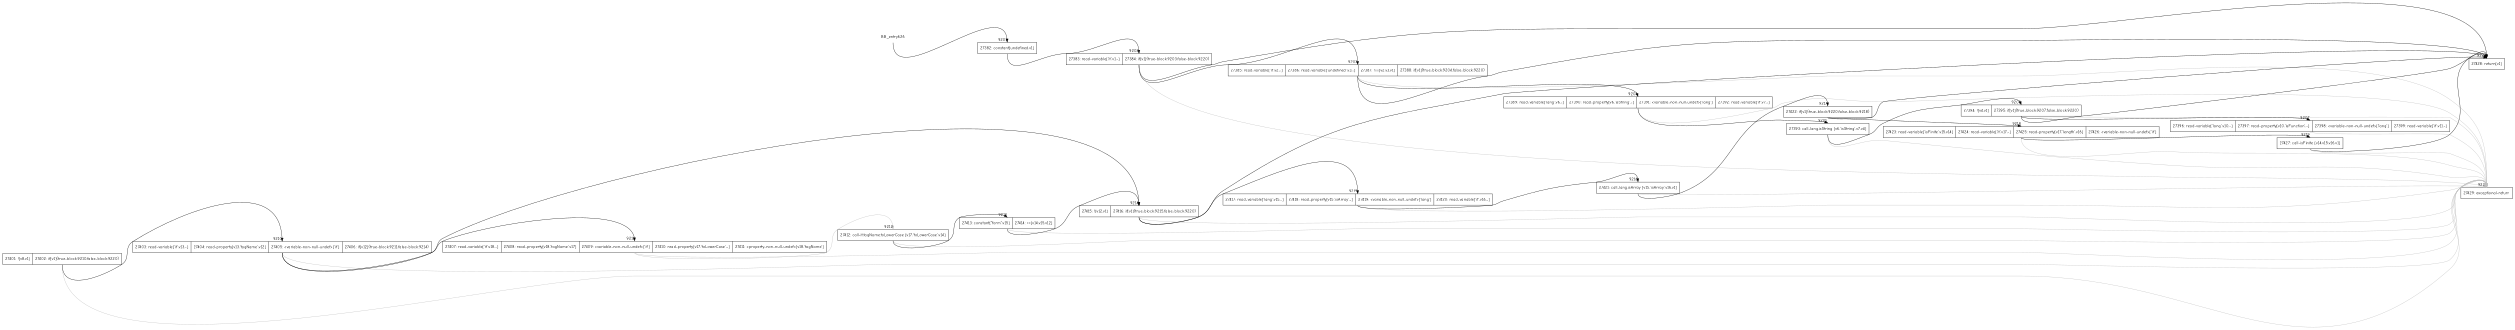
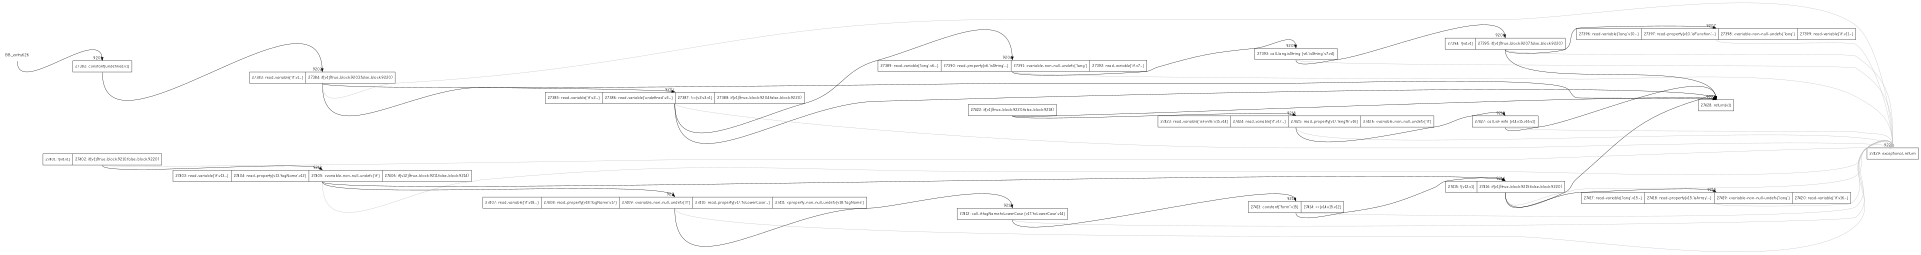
node "27421: call-lang.isArray [v15,'isArray',v16,v1]": removed
edge "27407: read-variable['it',v18,-]" -> "27412: call-it.tagName.toLowerCase [v17,'toLowerCase',v14]": color gray -> black
